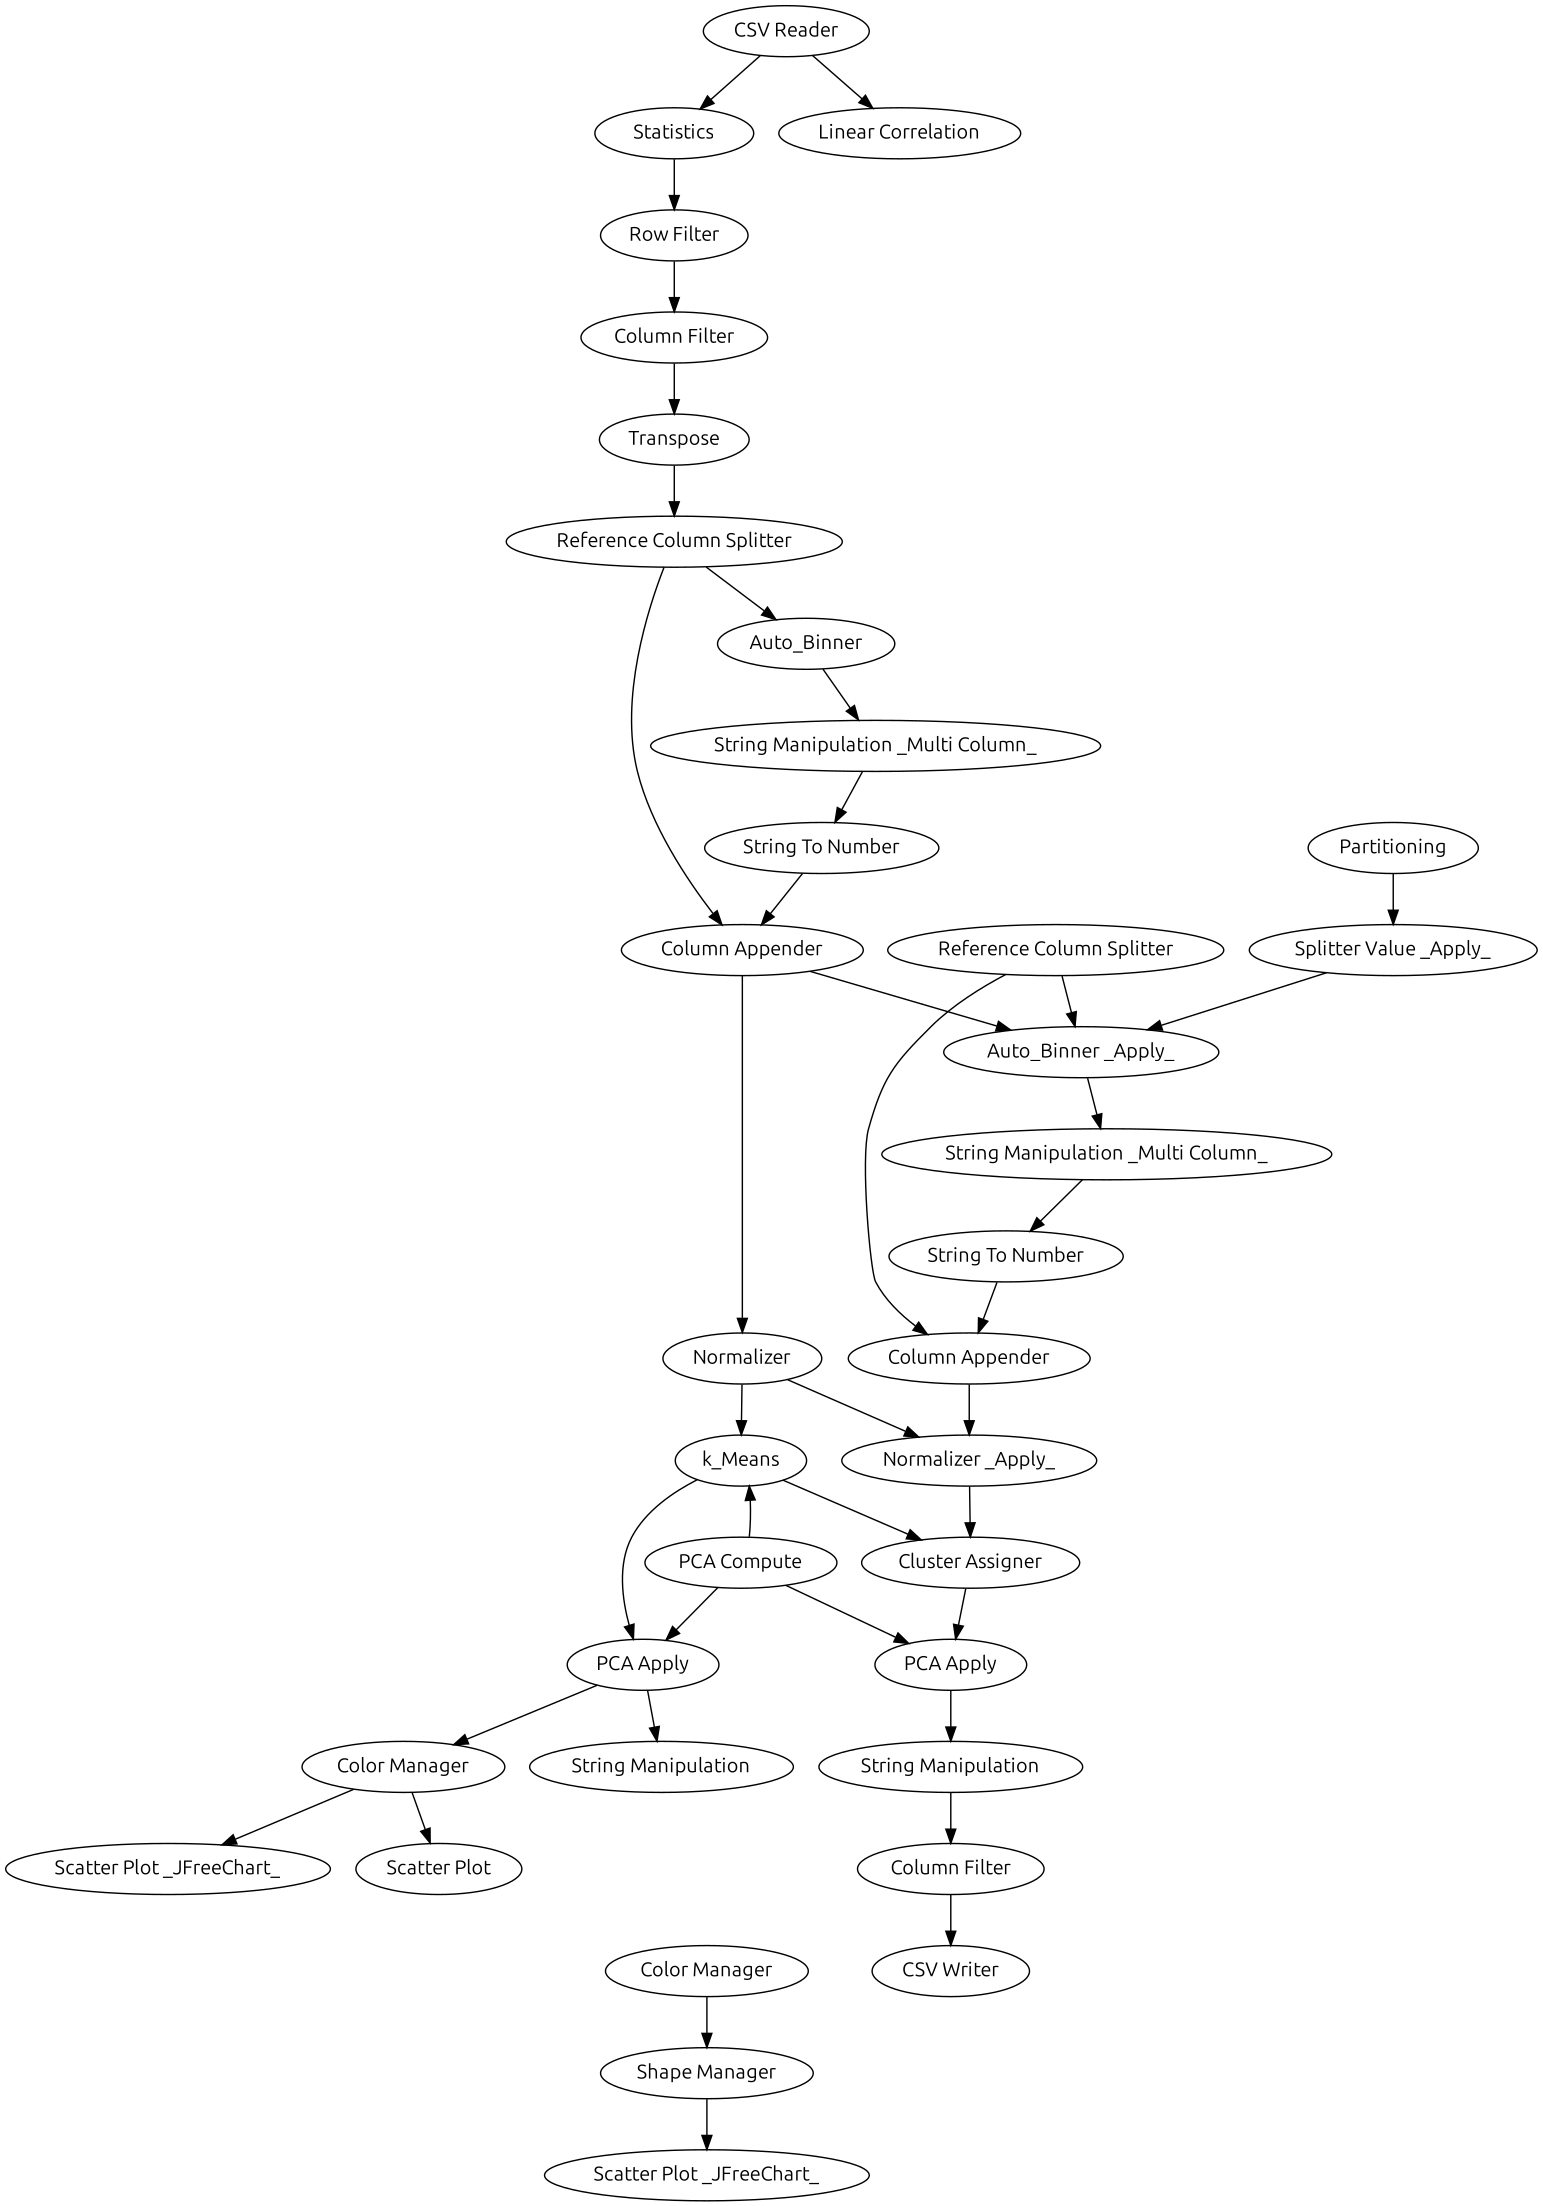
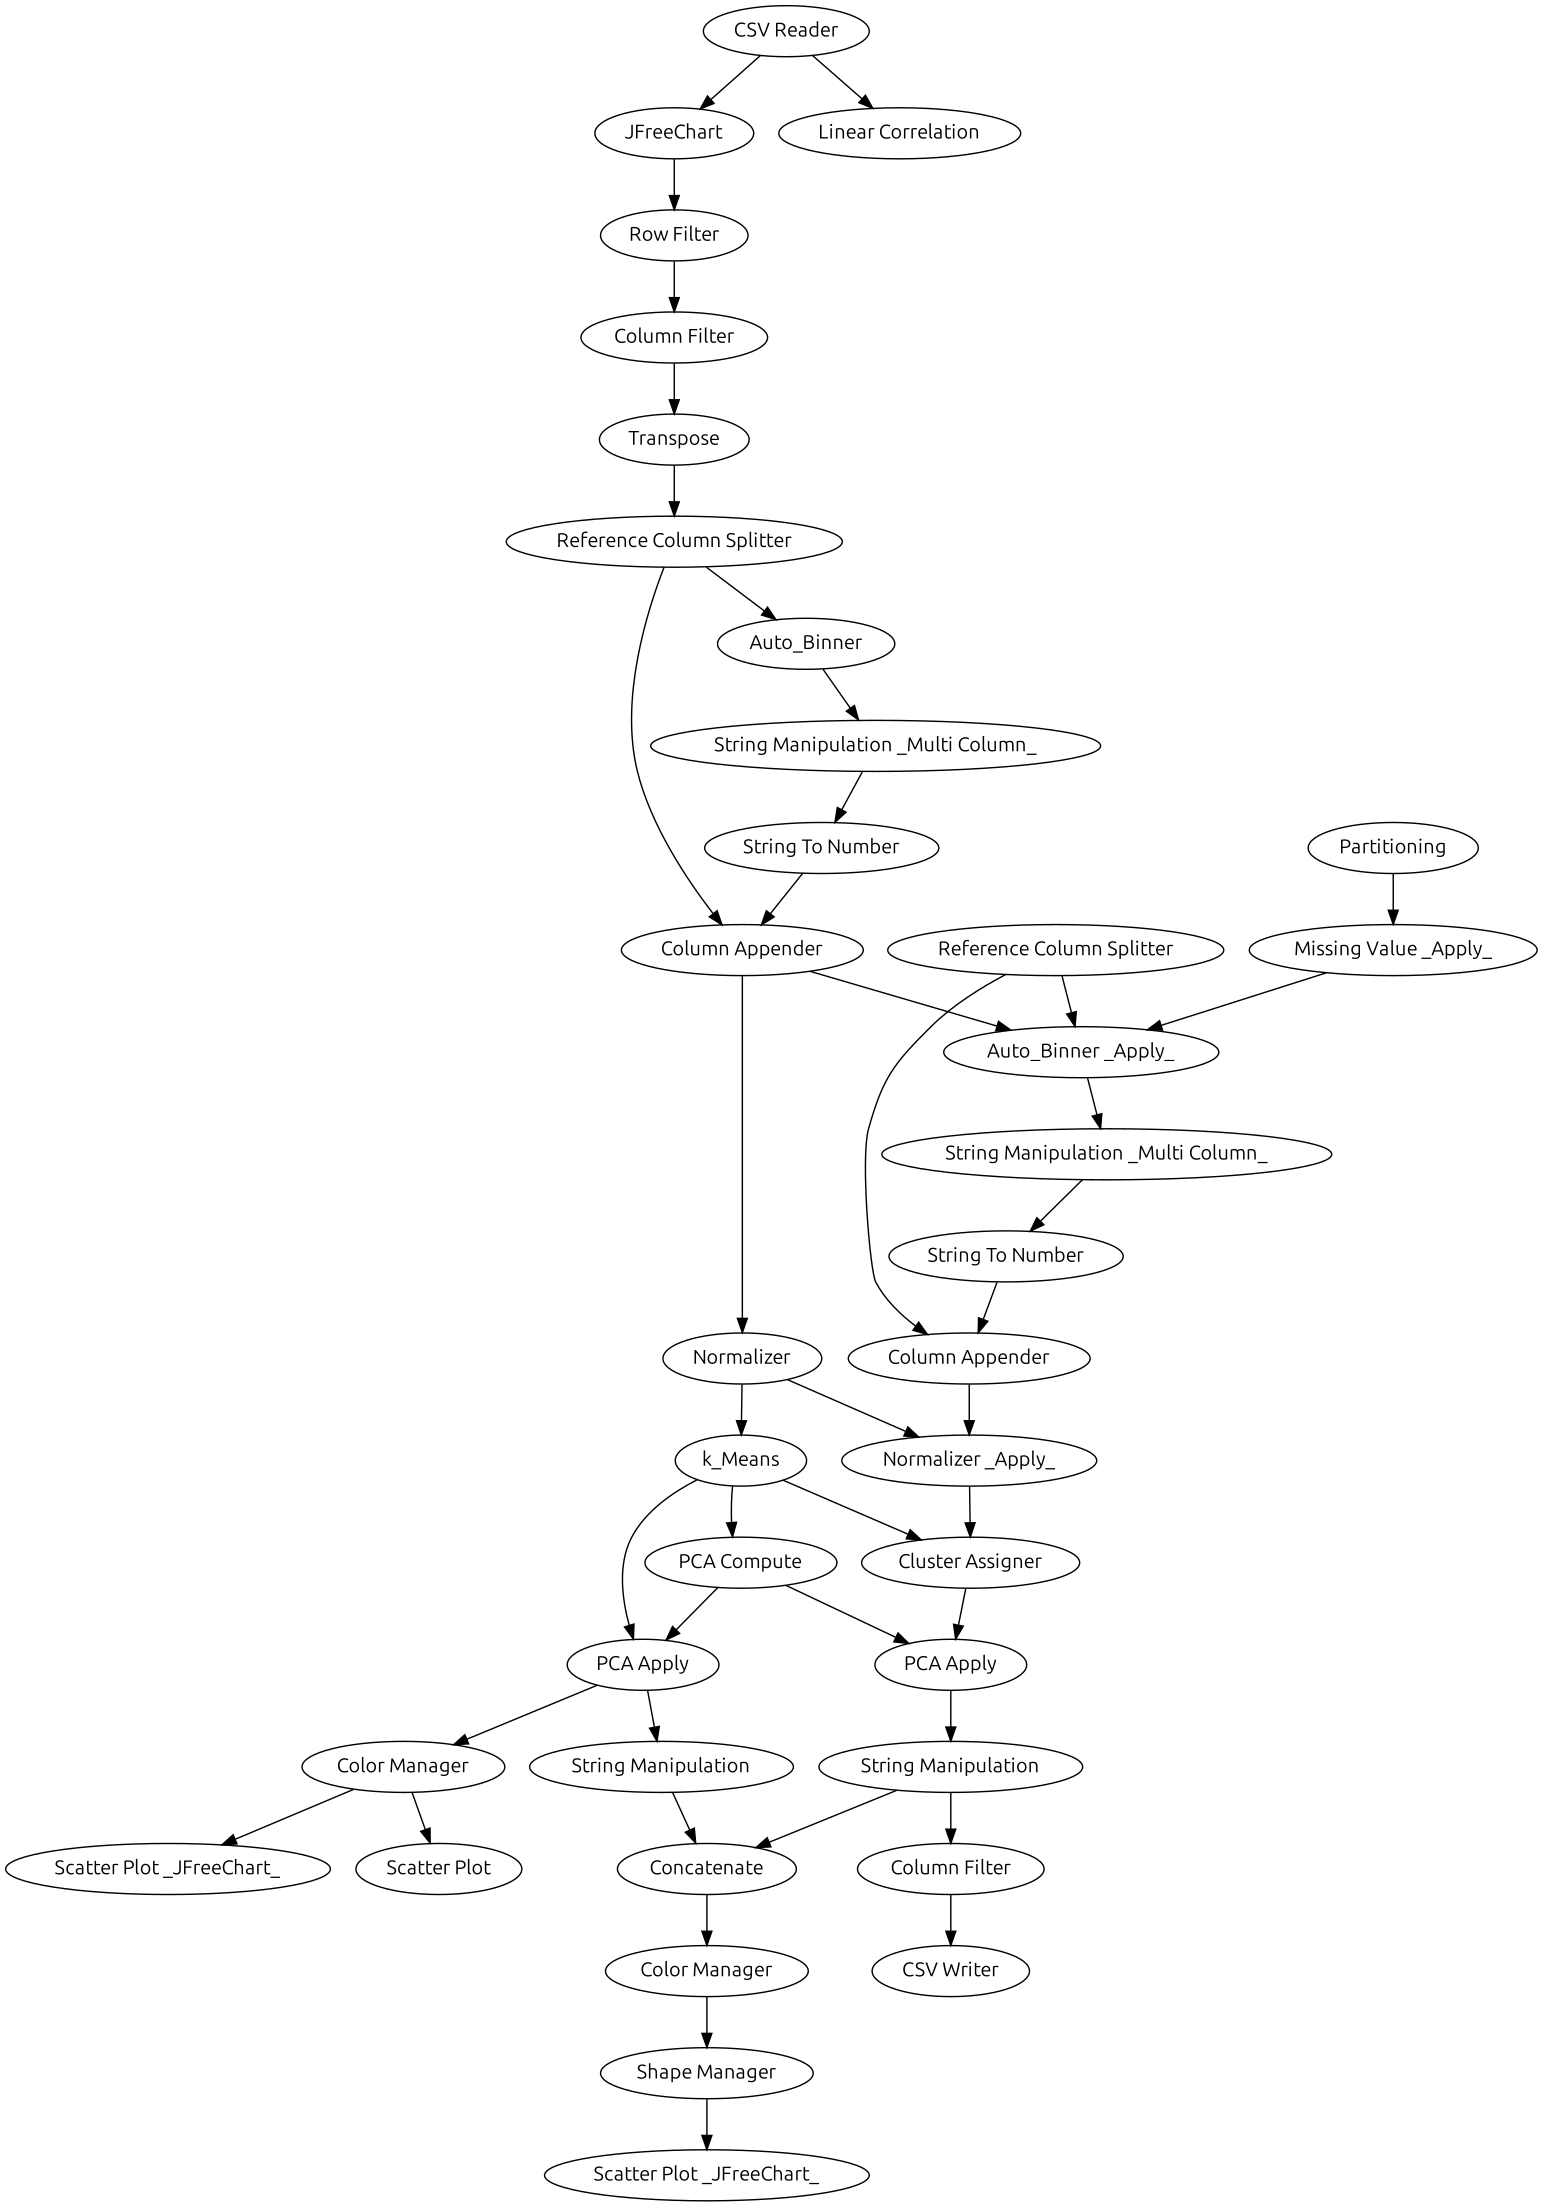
node "Statistics": label "Statistics" -> "JFreeChart"
node "Splitter Value _Apply_": label "Splitter Value _Apply_" -> "Missing Value _Apply_"
edge "PCA Compute" -> "k_Means": reversed
node "Concatenate": added
